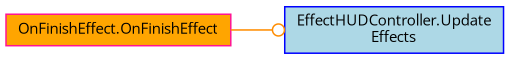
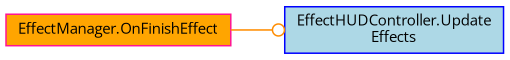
node "OnFinishEffect.OnFinishEffect": label "OnFinishEffect.OnFinishEffect" -> "EffectManager.OnFinishEffect"
